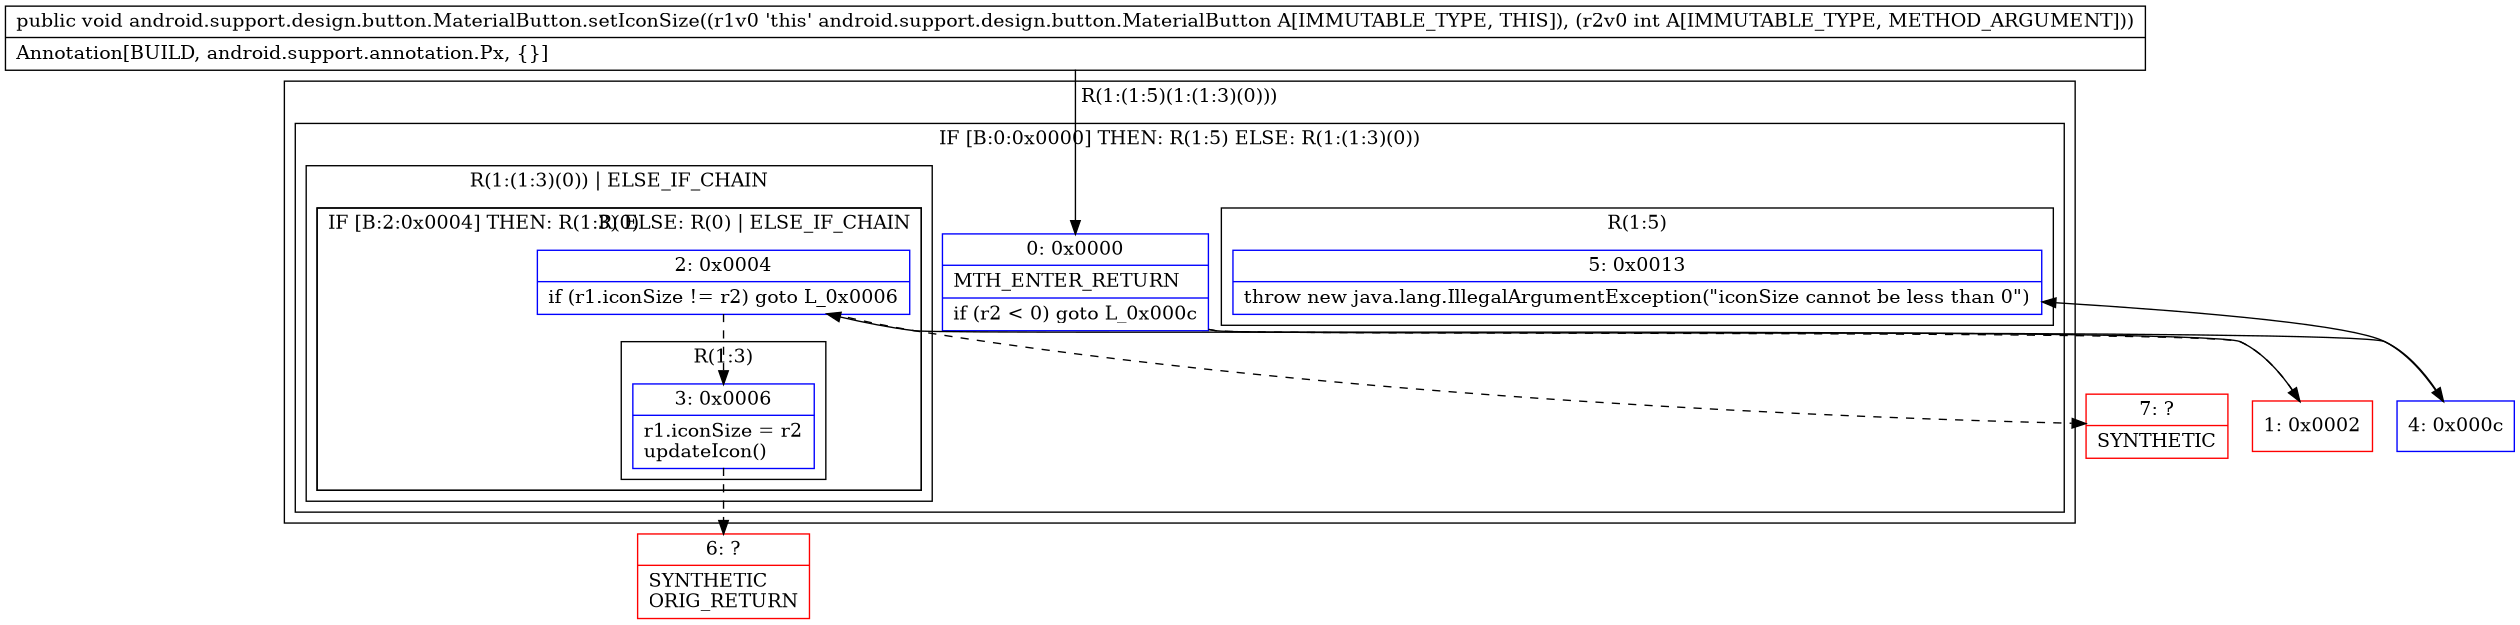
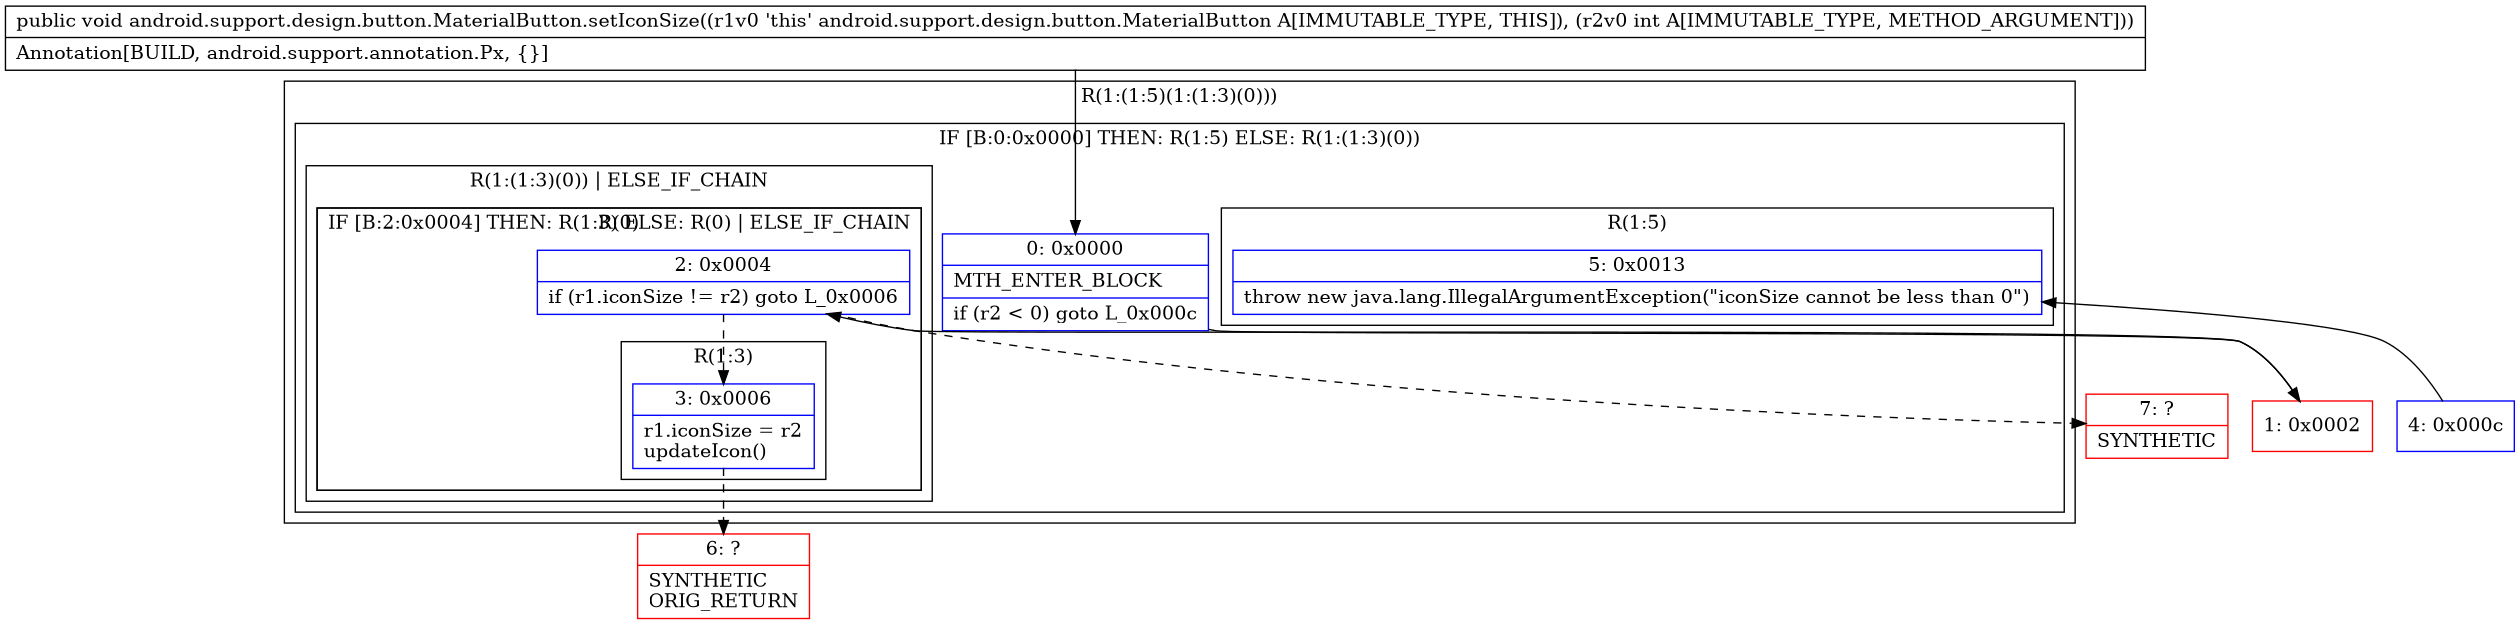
node "0: 0x0000": text "MTH_ENTER_RETURN" -> "MTH_ENTER_BLOCK"
edge "0: 0x0000" -> "4: 0x000c": removed
edge "0: 0x0000" -> "1: 0x0002": style dashed -> solid
